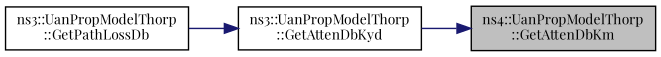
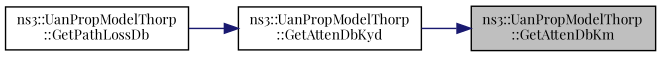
node "ns4::UanPropModelThorp ::GetAttenDbKm": label "ns4::UanPropModelThorp ::GetAttenDbKm" -> "ns3::UanPropModelThorp ::GetAttenDbKm"
